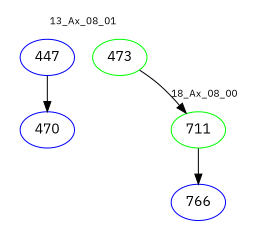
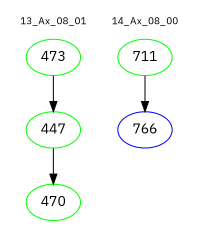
node "447": color blue -> green
cluster "18_Ax_08_00": label "18_Ax_08_00" -> "14_Ax_08_00"
edge "473" -> "711": now "473" -> "447"
node "470": color blue -> green
